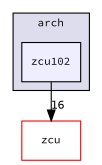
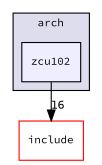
node "zcu": label "zcu" -> "include"
